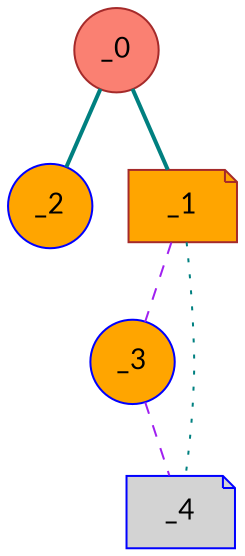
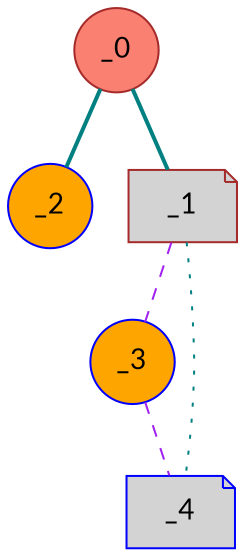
node "_1": fillcolor orange -> lightgrey
